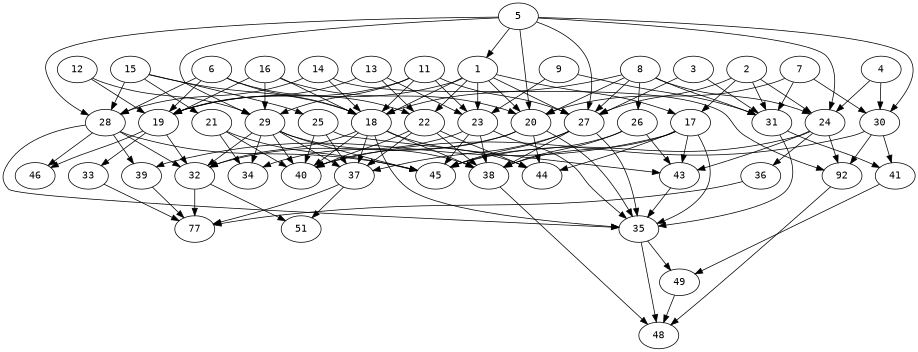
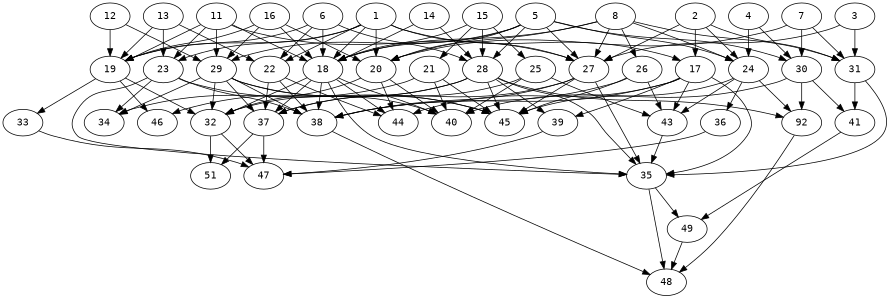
edge "5" -> "1": now "5" -> "18"
node "9": removed
edge "14" -> "92": now "28" -> "92"
edge "22" -> "40": removed
edge "20" -> "35": removed
node "77": label "77" -> "47"
